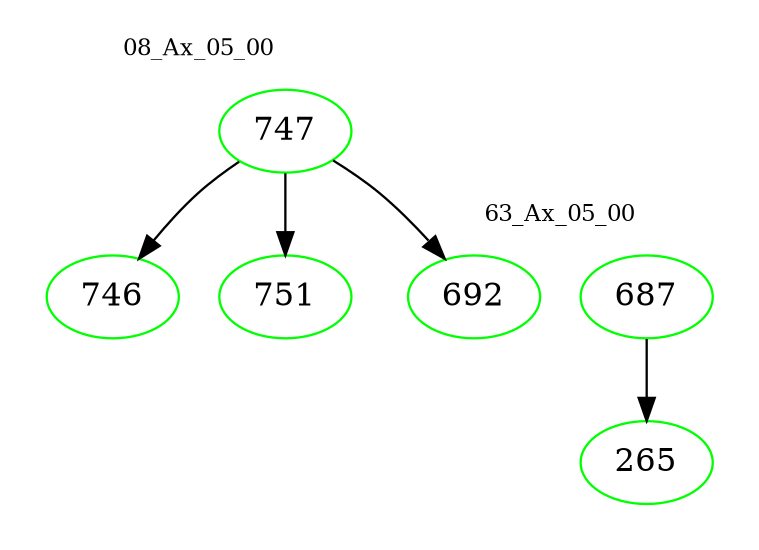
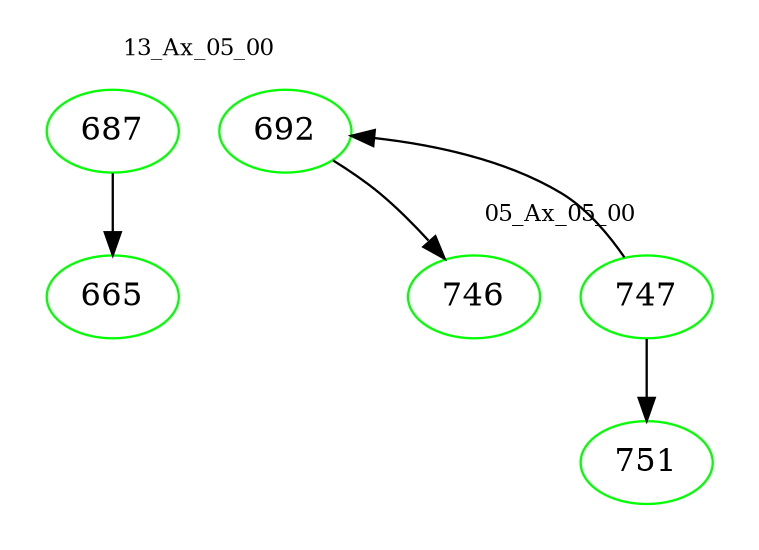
cluster "08_Ax_05_00": label "08_Ax_05_00" -> "05_Ax_05_00"
edge "747" -> "746": now "692" -> "746"
cluster "63_Ax_05_00": label "63_Ax_05_00" -> "13_Ax_05_00"
node "265": label "265" -> "665"
